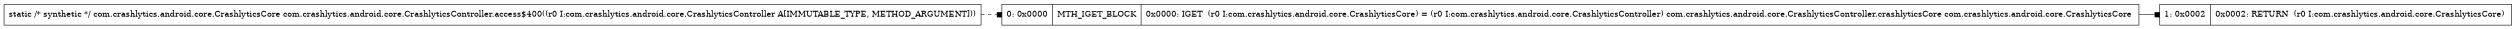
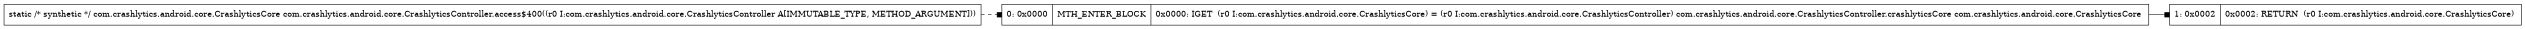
node "0: 0x0000": text "MTH_IGET_BLOCK" -> "MTH_ENTER_BLOCK"
